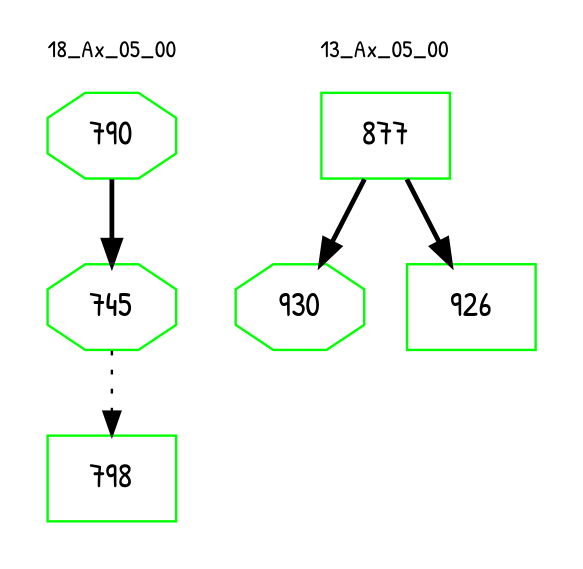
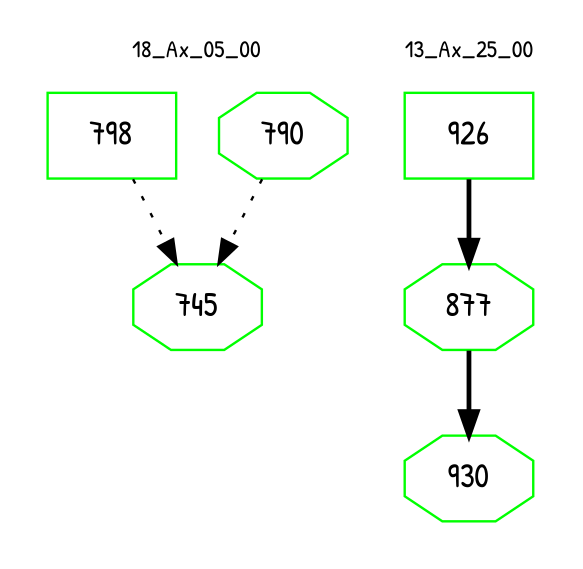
cluster "13_Ax_05_00": label "13_Ax_05_00" -> "13_Ax_25_00"
node "877": shape box -> octagon
edge "790" -> "745": style bold -> dotted
edge "877" -> "926": reversed
edge "745" -> "798": reversed
